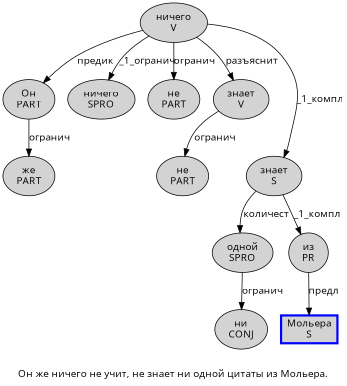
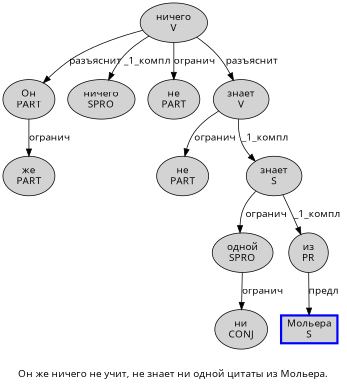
edge "ничего V" -> "Он PART": label "предик" -> "разъяснит"
edge "ничего V" -> "ничего SPRO": label "_1_огранич" -> "_1_компл"
edge "ничего V" -> "знает S": now "знает V" -> "знает S"
edge "знает S" -> "одной SPRO": label "количест" -> "огранич"
